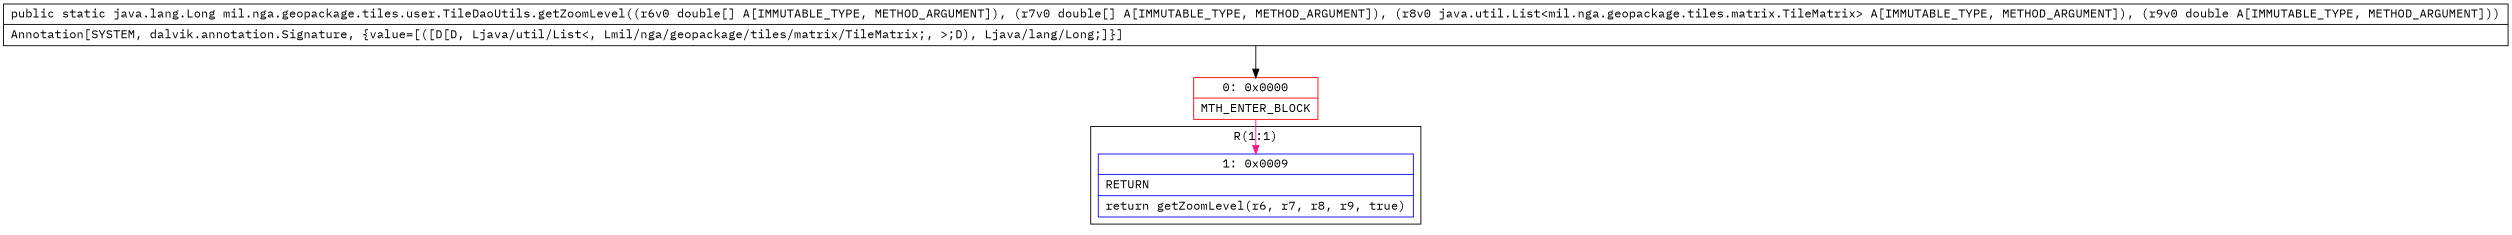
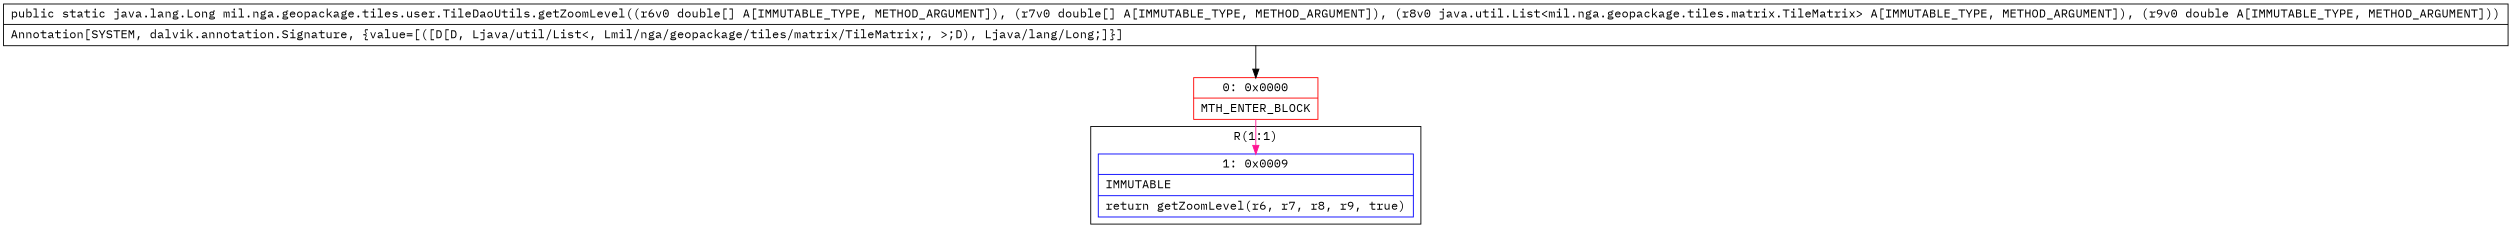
node "1: 0x0009": text "RETURN" -> "IMMUTABLE"
